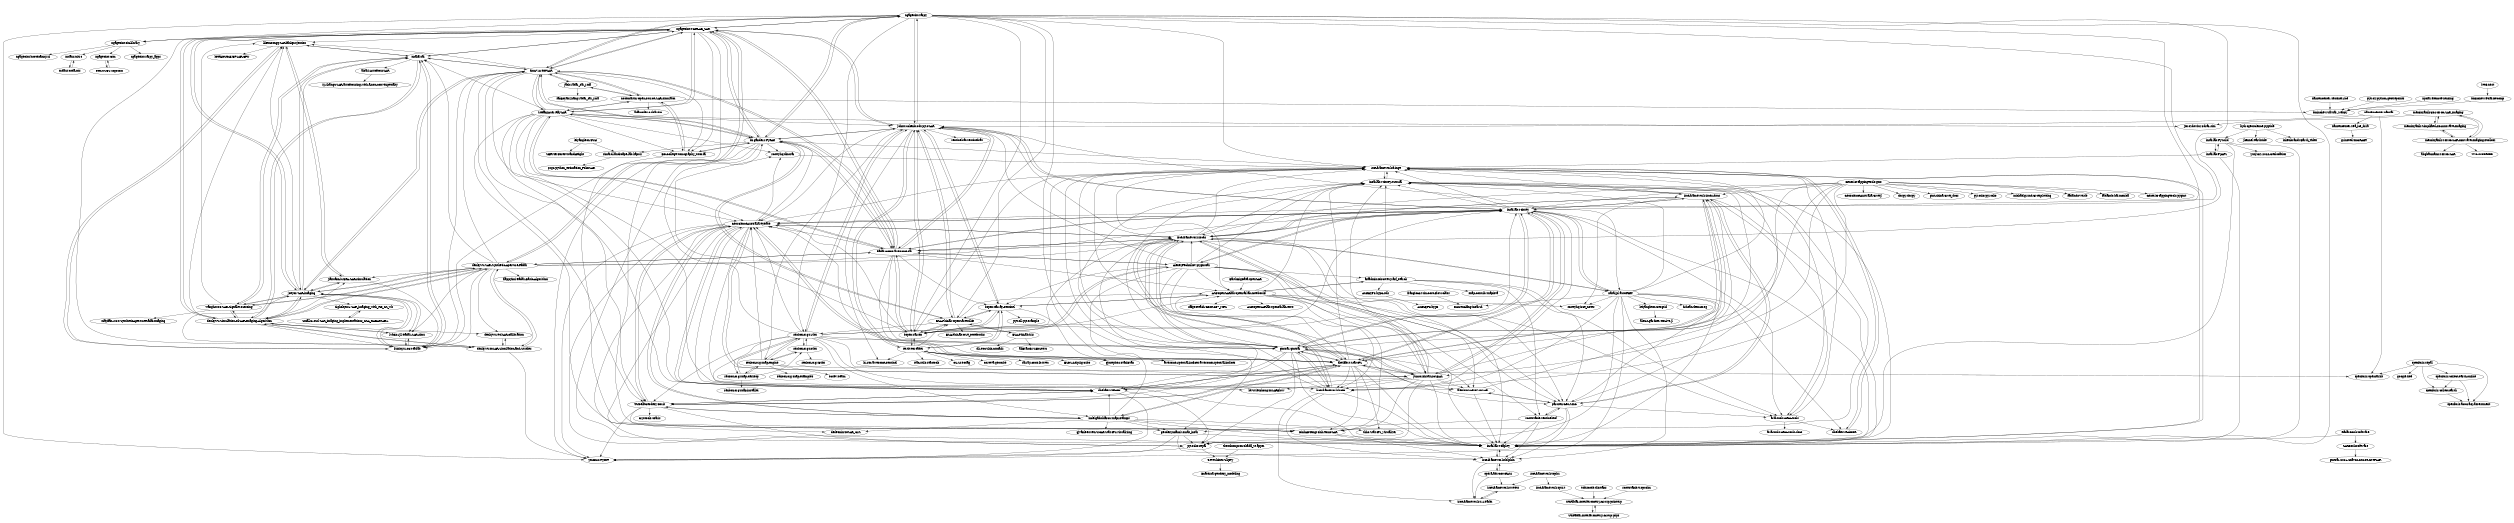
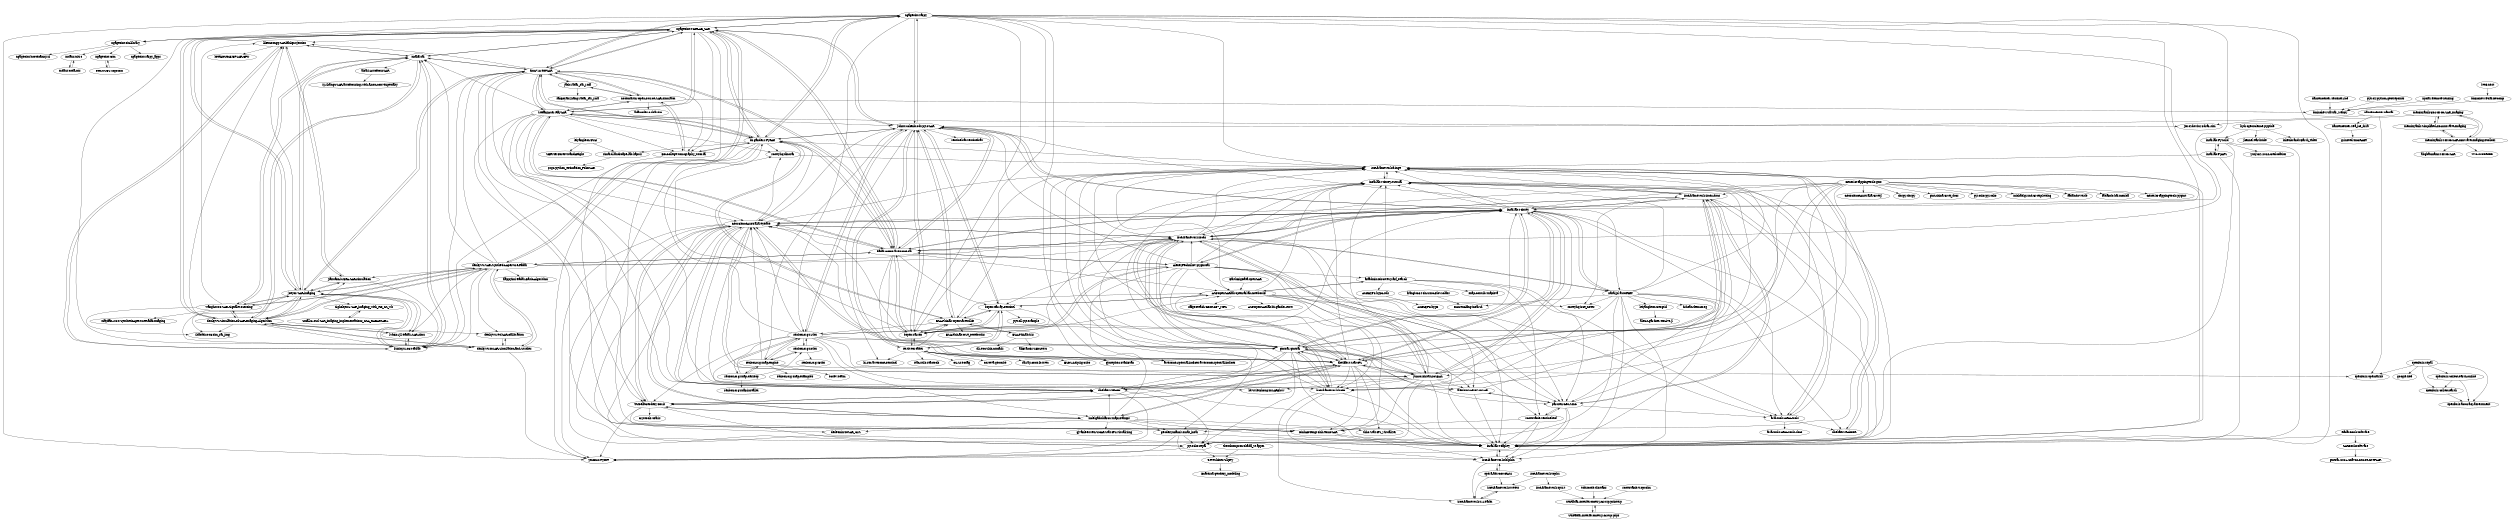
node "frangio68/Min-Cost-Flow-Class": label "frangio68/Min-Cost-Flow-Class" -> "frangio68/Min-SInC-Flow-Class"
node "ASFOpenSARlab/opensarlab-envs": label "ASFOpenSARlab/opensarlab-envs" -> "ASFOpenSARlab/birgander-envs"
node "zhaofei2048/sim_sar_img": added
